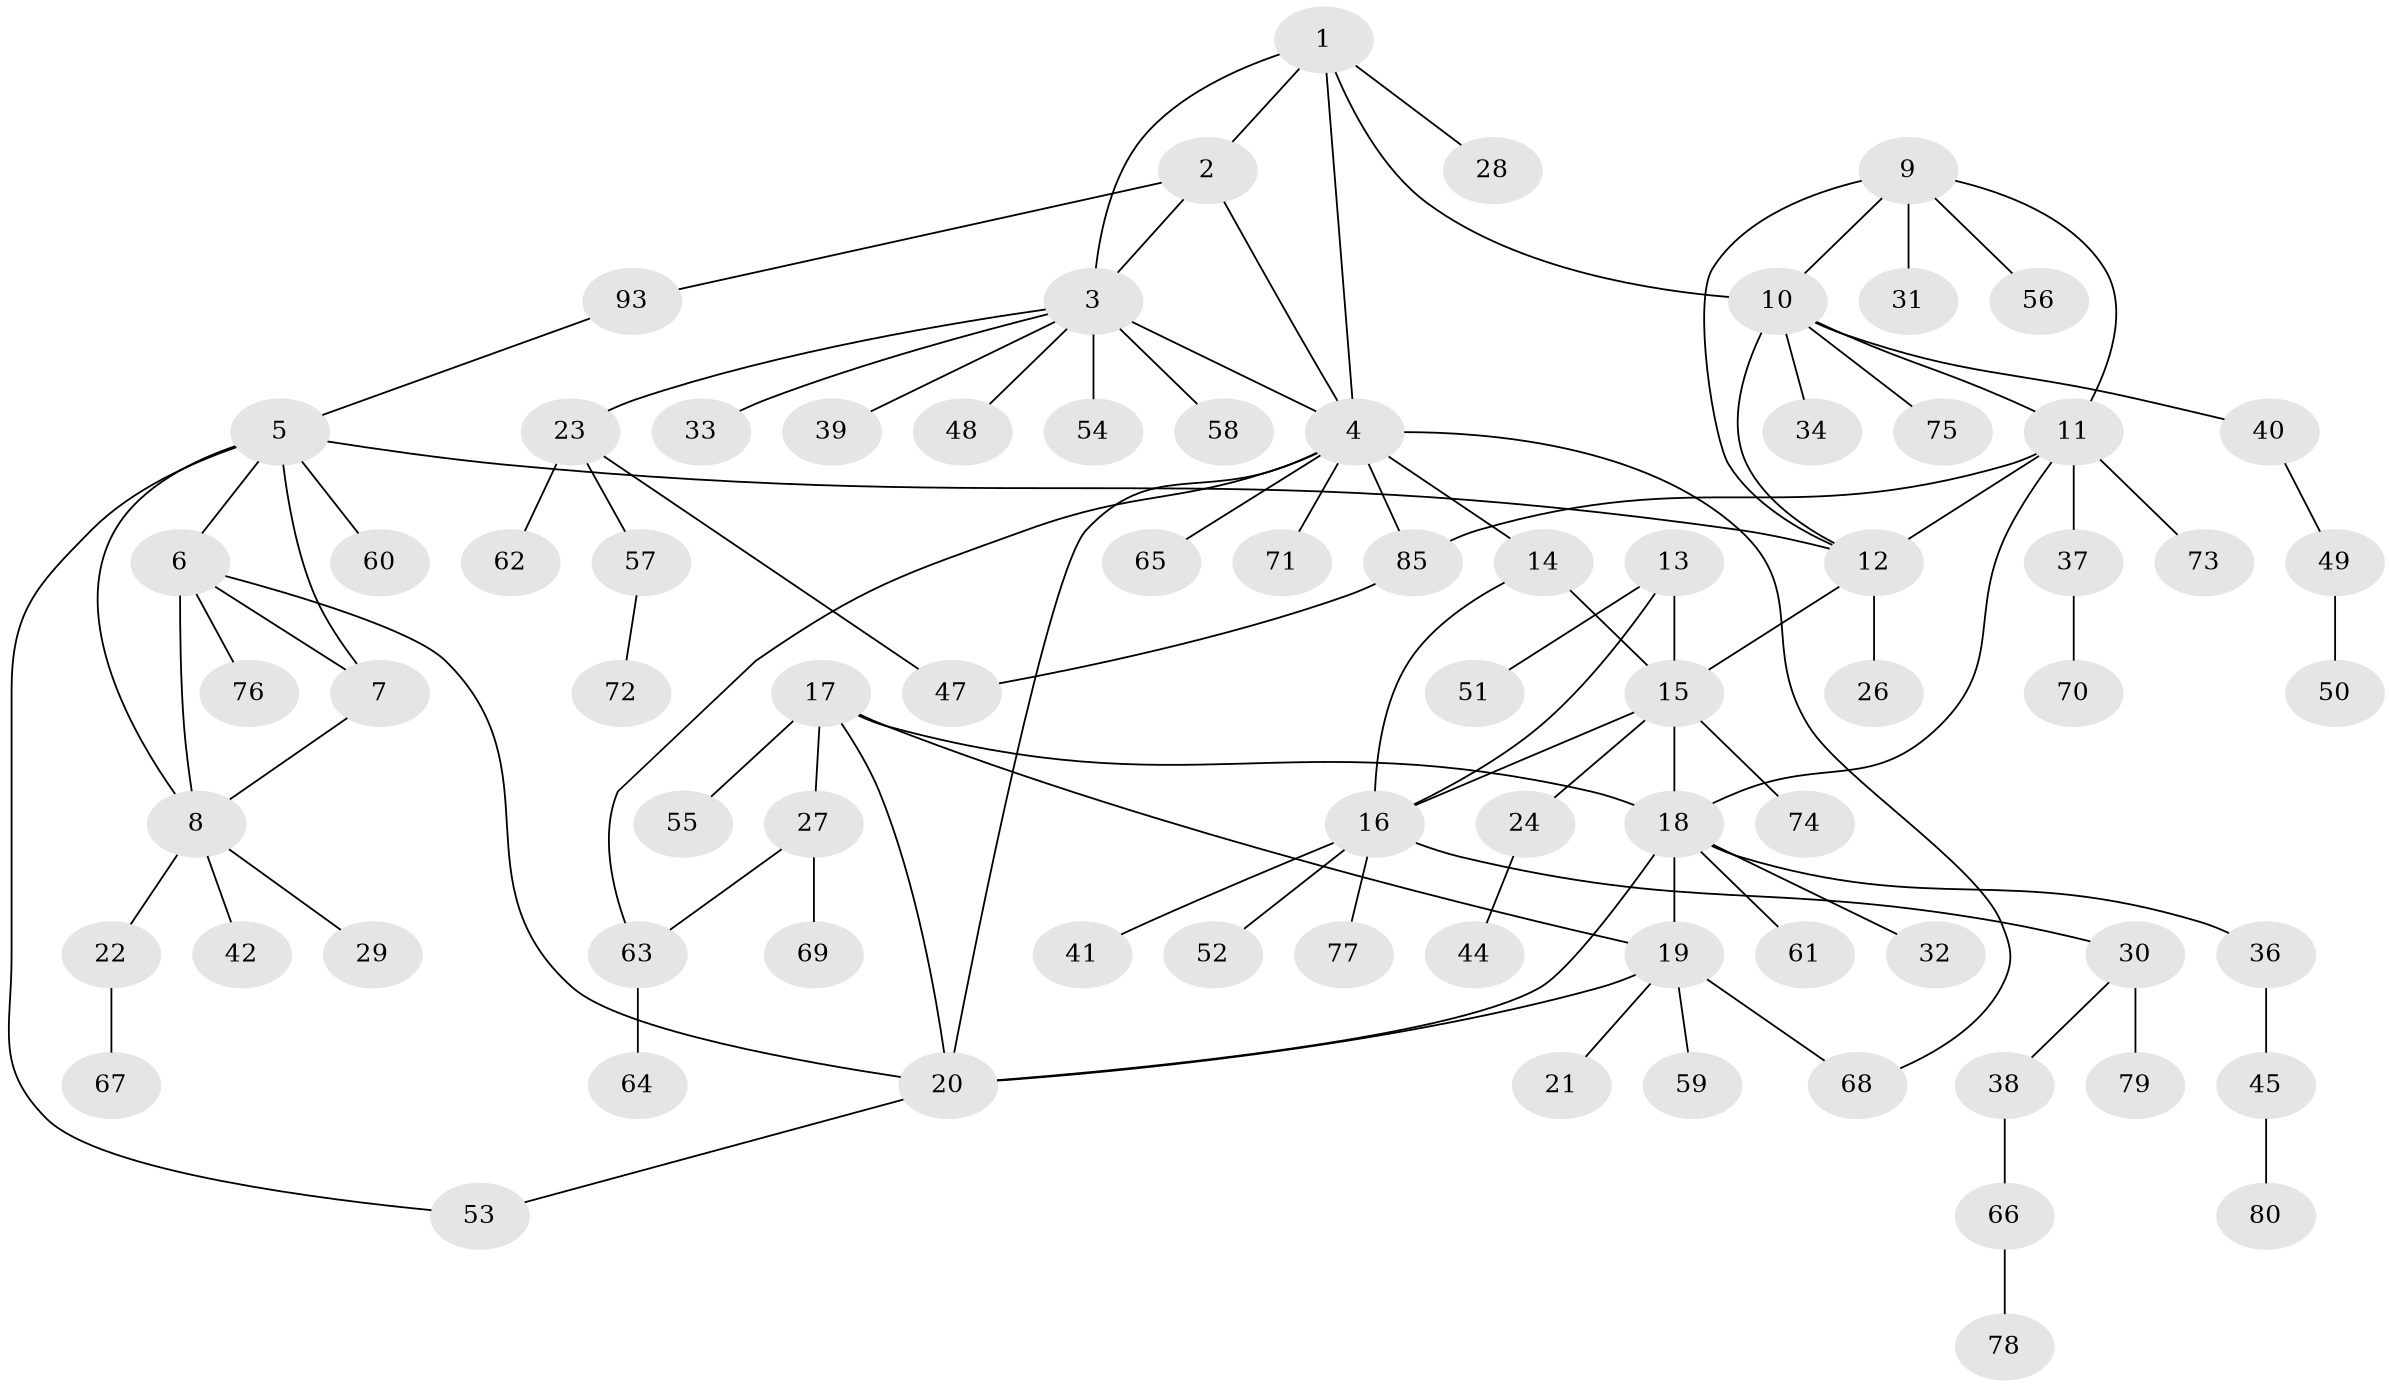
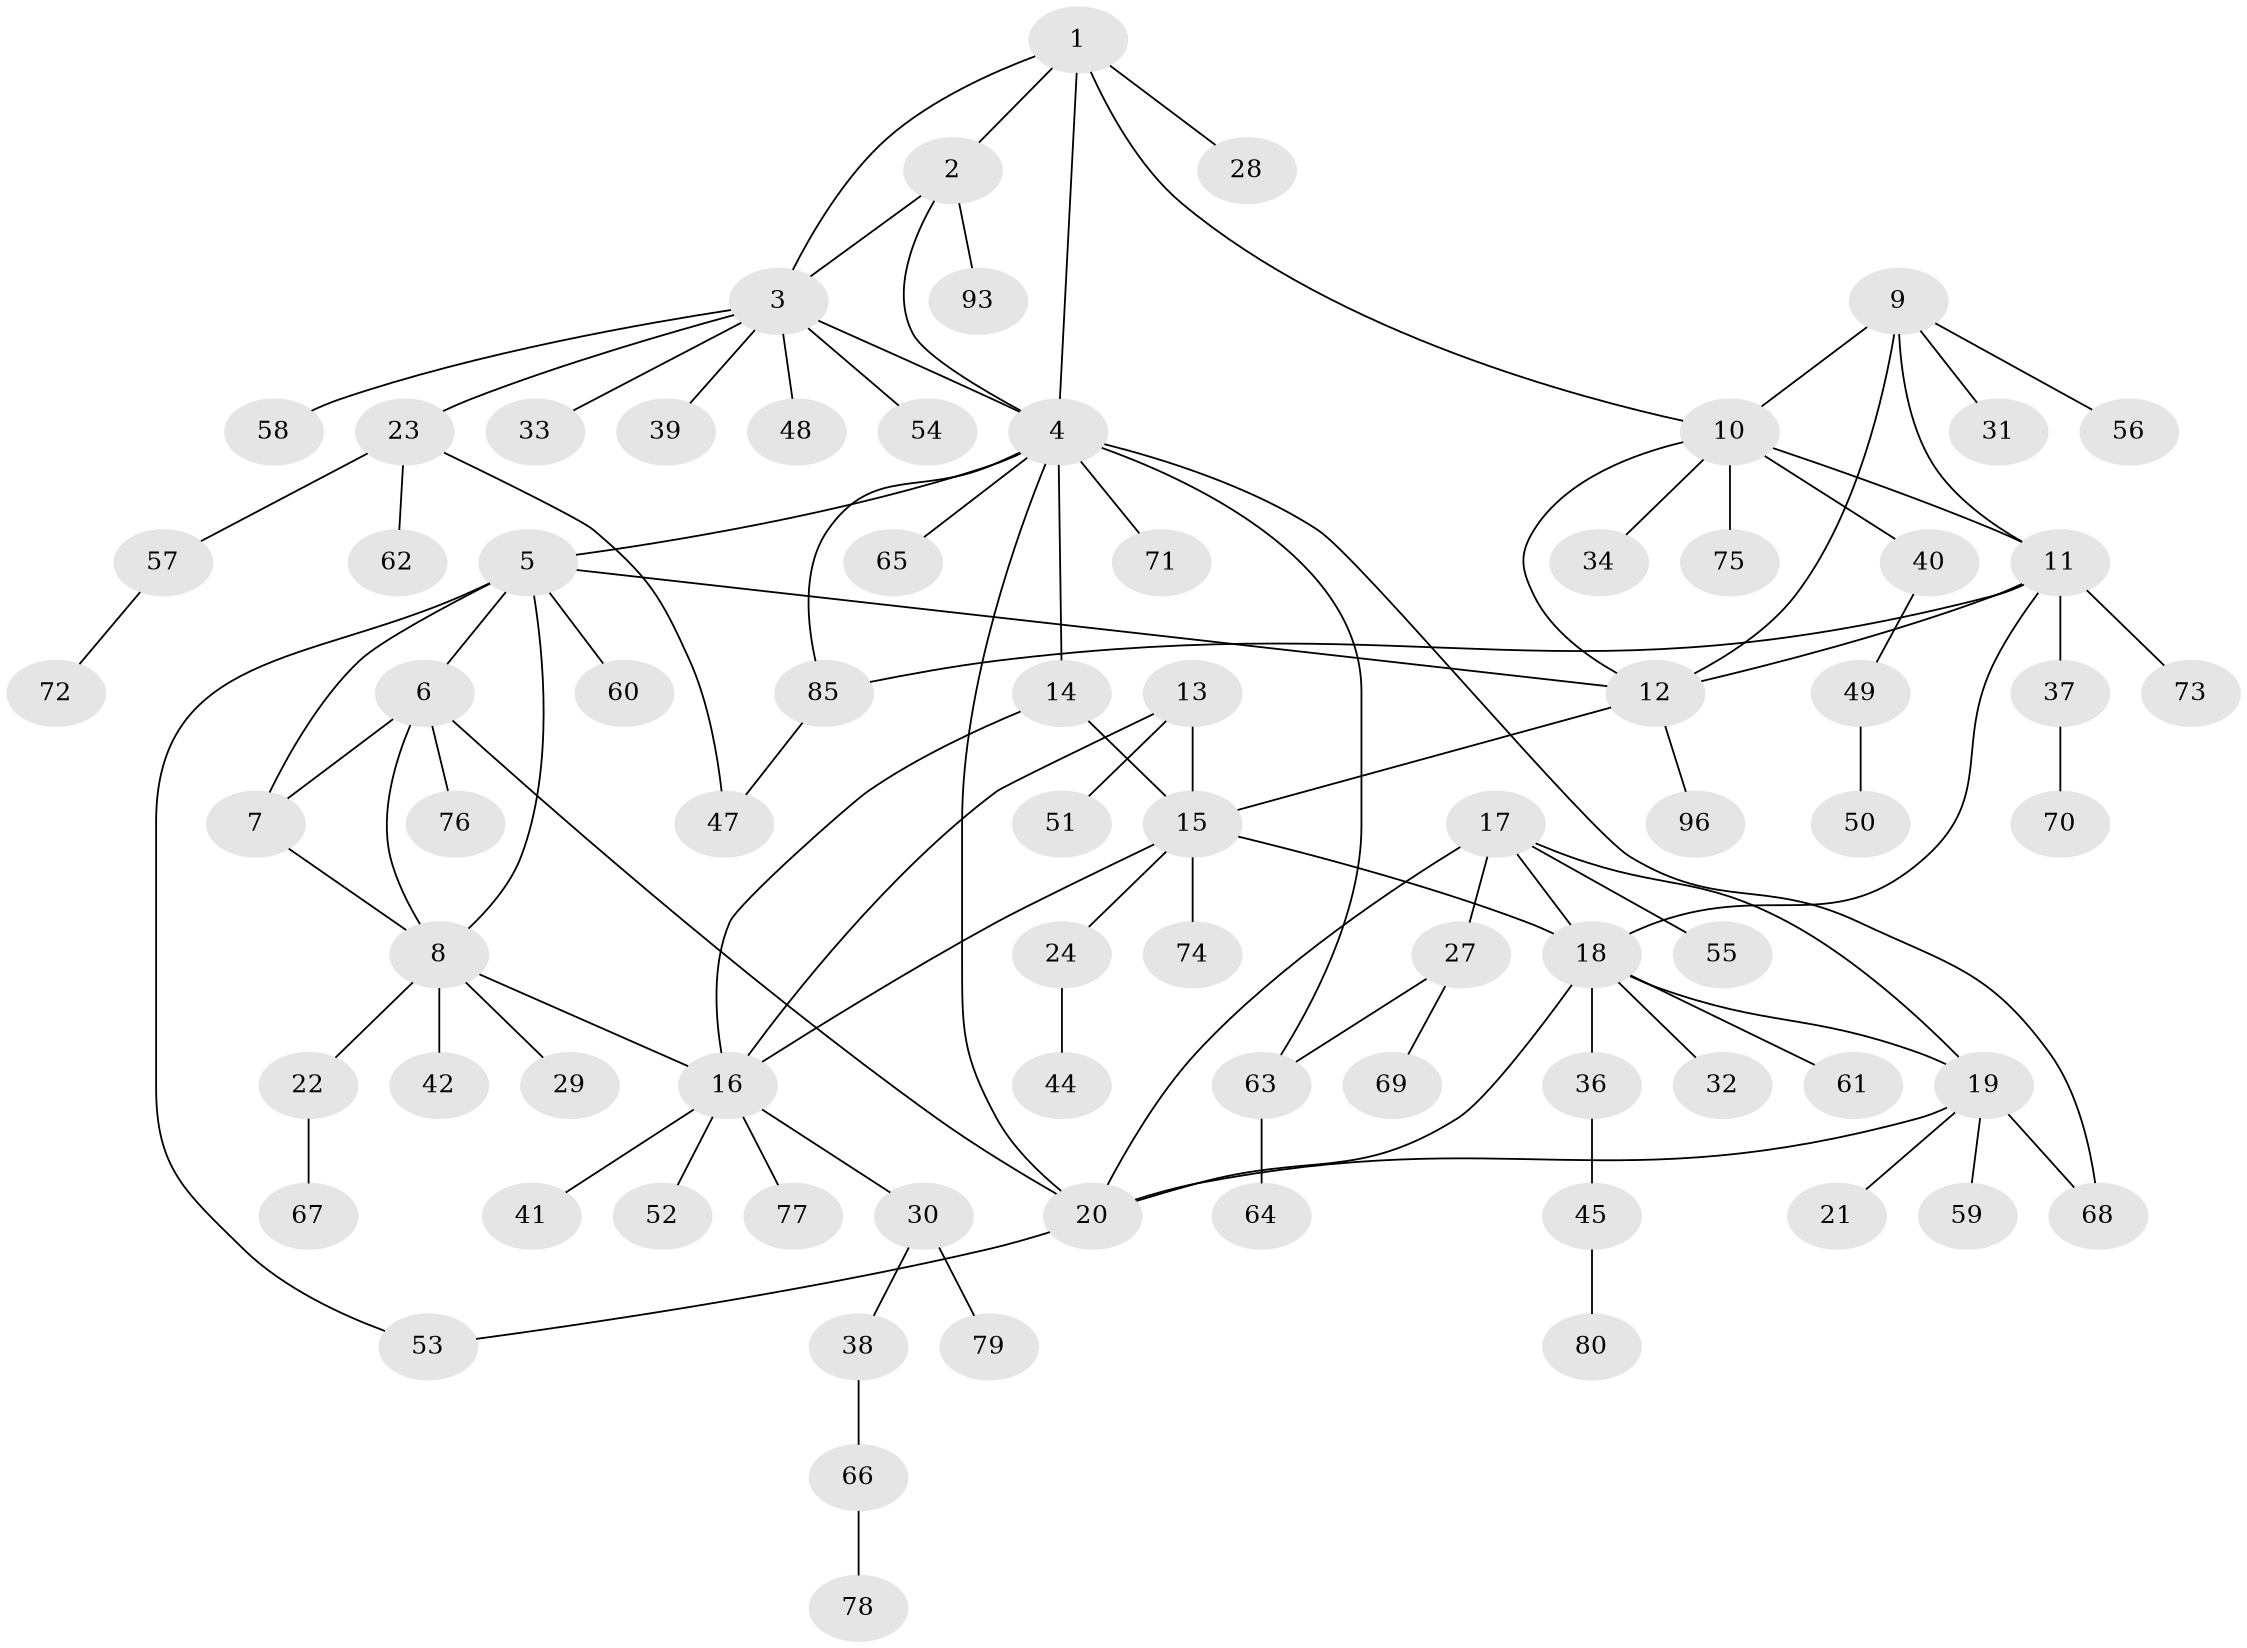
edge "93" -- "5": now "4" -- "5"
node "26": label "26" -> "96"
edge "8" -- "16": added
